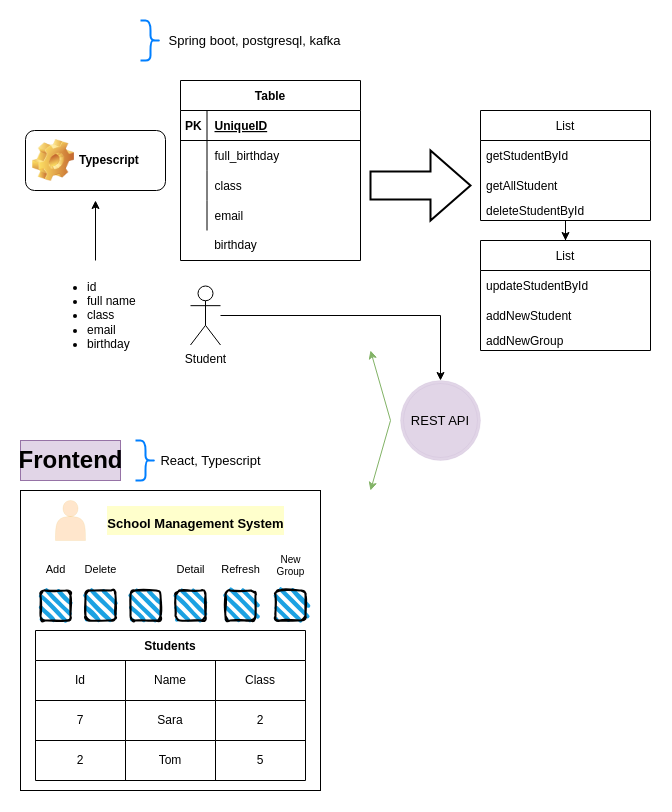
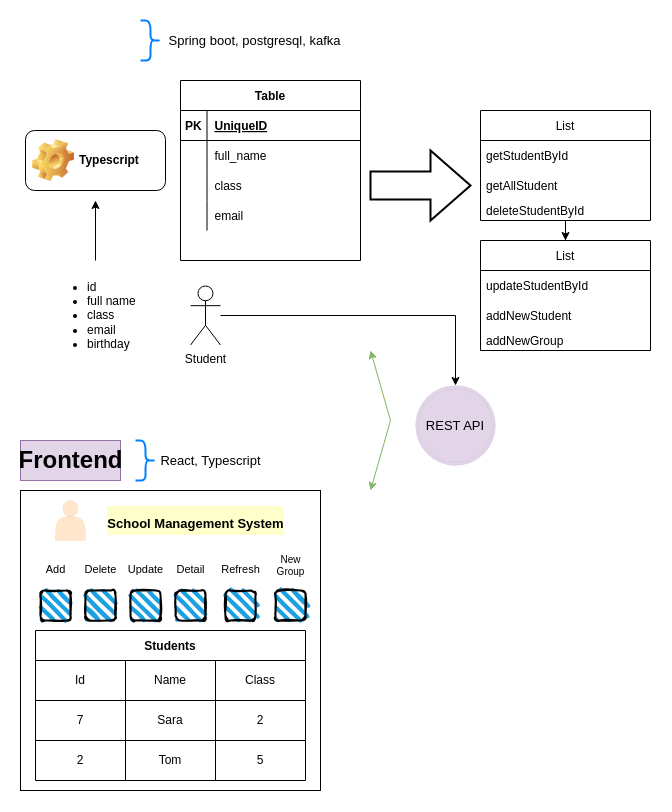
node "full_birthday": label "full_birthday" -> "full_name"
node "birthday": removed
node "REST API": moved (441, 421) -> (456, 426)
node "Update": added
